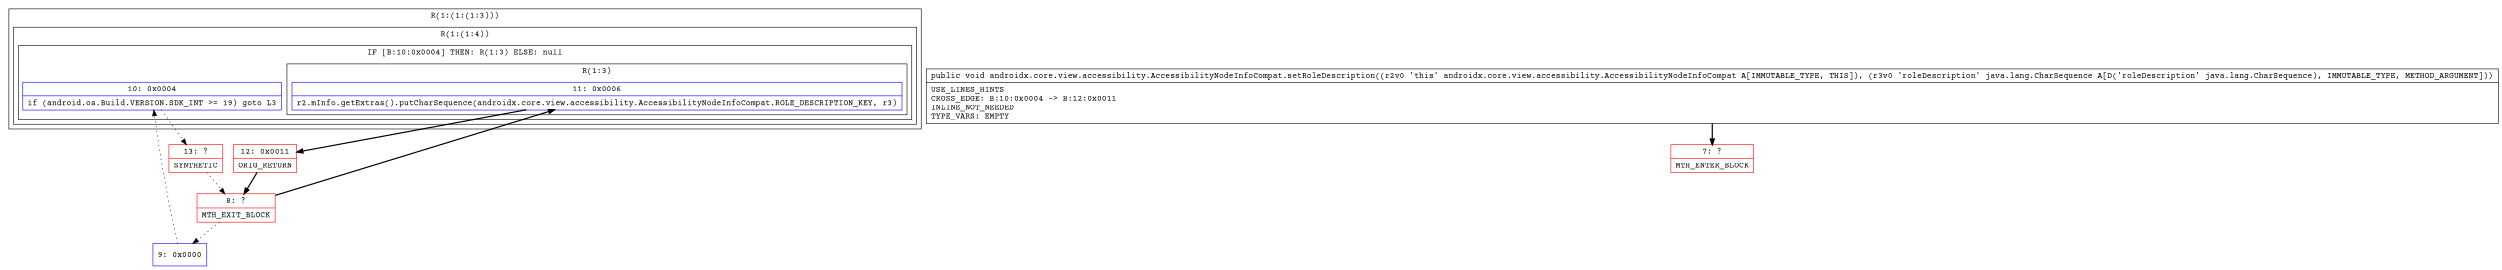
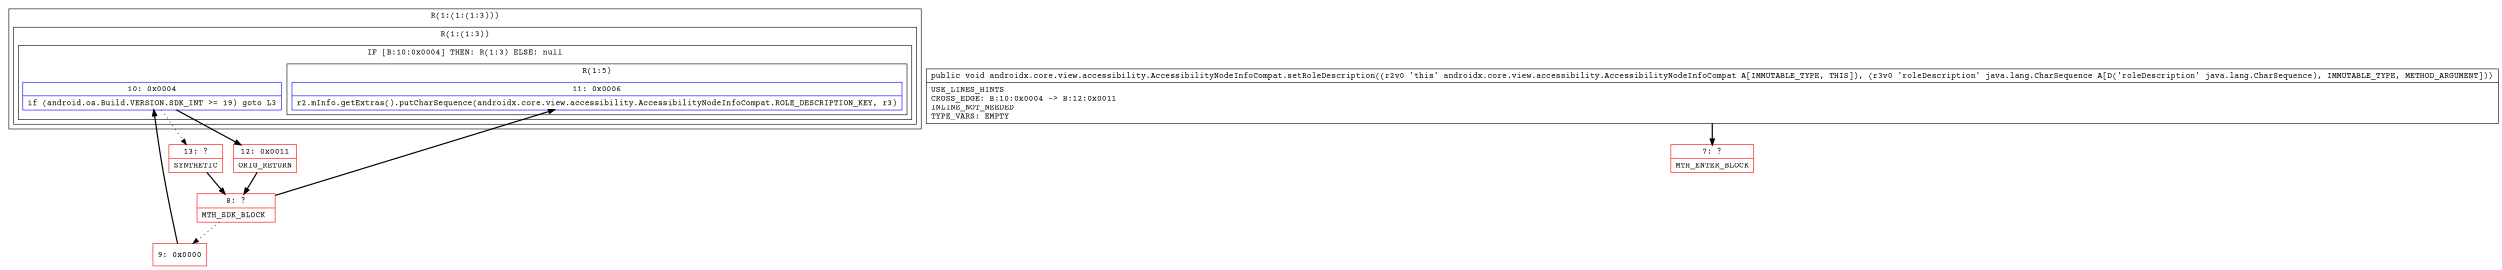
cluster "R(1:(1:4))": label "R(1:(1:4))" -> "R(1:(1:3))"
cluster "R(1:3)": label "R(1:3)" -> "R(1:5)"
edge "11: 0x0006" -> "12: 0x0011": now "10: 0x0004" -> "12: 0x0011"
edge "9: 0x0000" -> "10: 0x0004": style dotted -> bold
edge "13: ?" -> "8: ?": style dotted -> bold
node "8: ?": text "MTH_EXIT_BLOCK" -> "MTH_SDK_BLOCK"
node "9: 0x0000": color blue -> red
